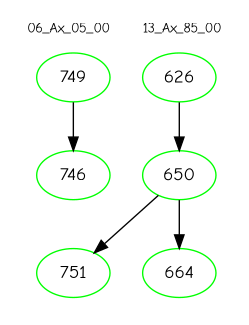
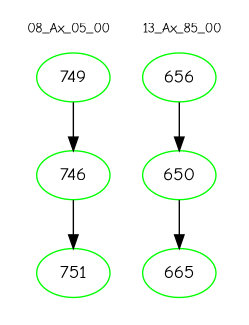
cluster "06_Ax_05_00": label "06_Ax_05_00" -> "08_Ax_05_00"
node "626": label "626" -> "656"
edge "650" -> "751": now "746" -> "751"
node "664": label "664" -> "665"
